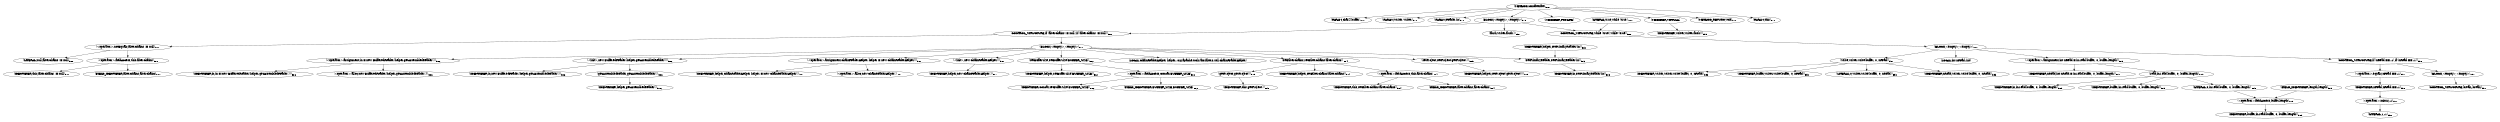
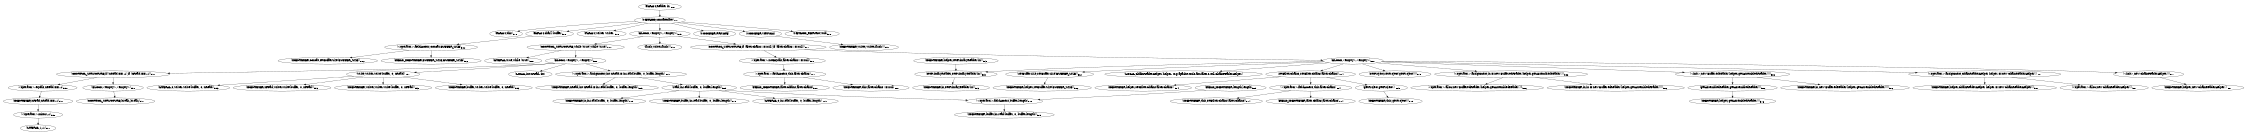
edge "(METHOD,concatenate)" -> "(PARAM,Reader in)": reversed
edge "(LITERAL,true,while (true))" -> "(CONTROL_STRUCTURE,while (true),while (true))": reversed
node "(LITERAL,null,filterChains != null)": removed
edge "(setBufferSize,setBufferSize(BUFFER_SIZE))" -> "(<operator>.fieldAccess,Concat.BUFFER_SIZE)": now "(PARAM,char[] buffer)" -> "(<operator>.fieldAccess,Concat.BUFFER_SIZE)"
node "(IDENTIFIER,helper,setProject(getProject()))": removed
edge "(LITERAL,0,in.read(buffer, 0, buffer.length))" -> "(<operator>.fieldAccess,buffer.length)": now "(read,in.read(buffer, 0, buffer.length))" -> "(<operator>.fieldAccess,buffer.length)"
